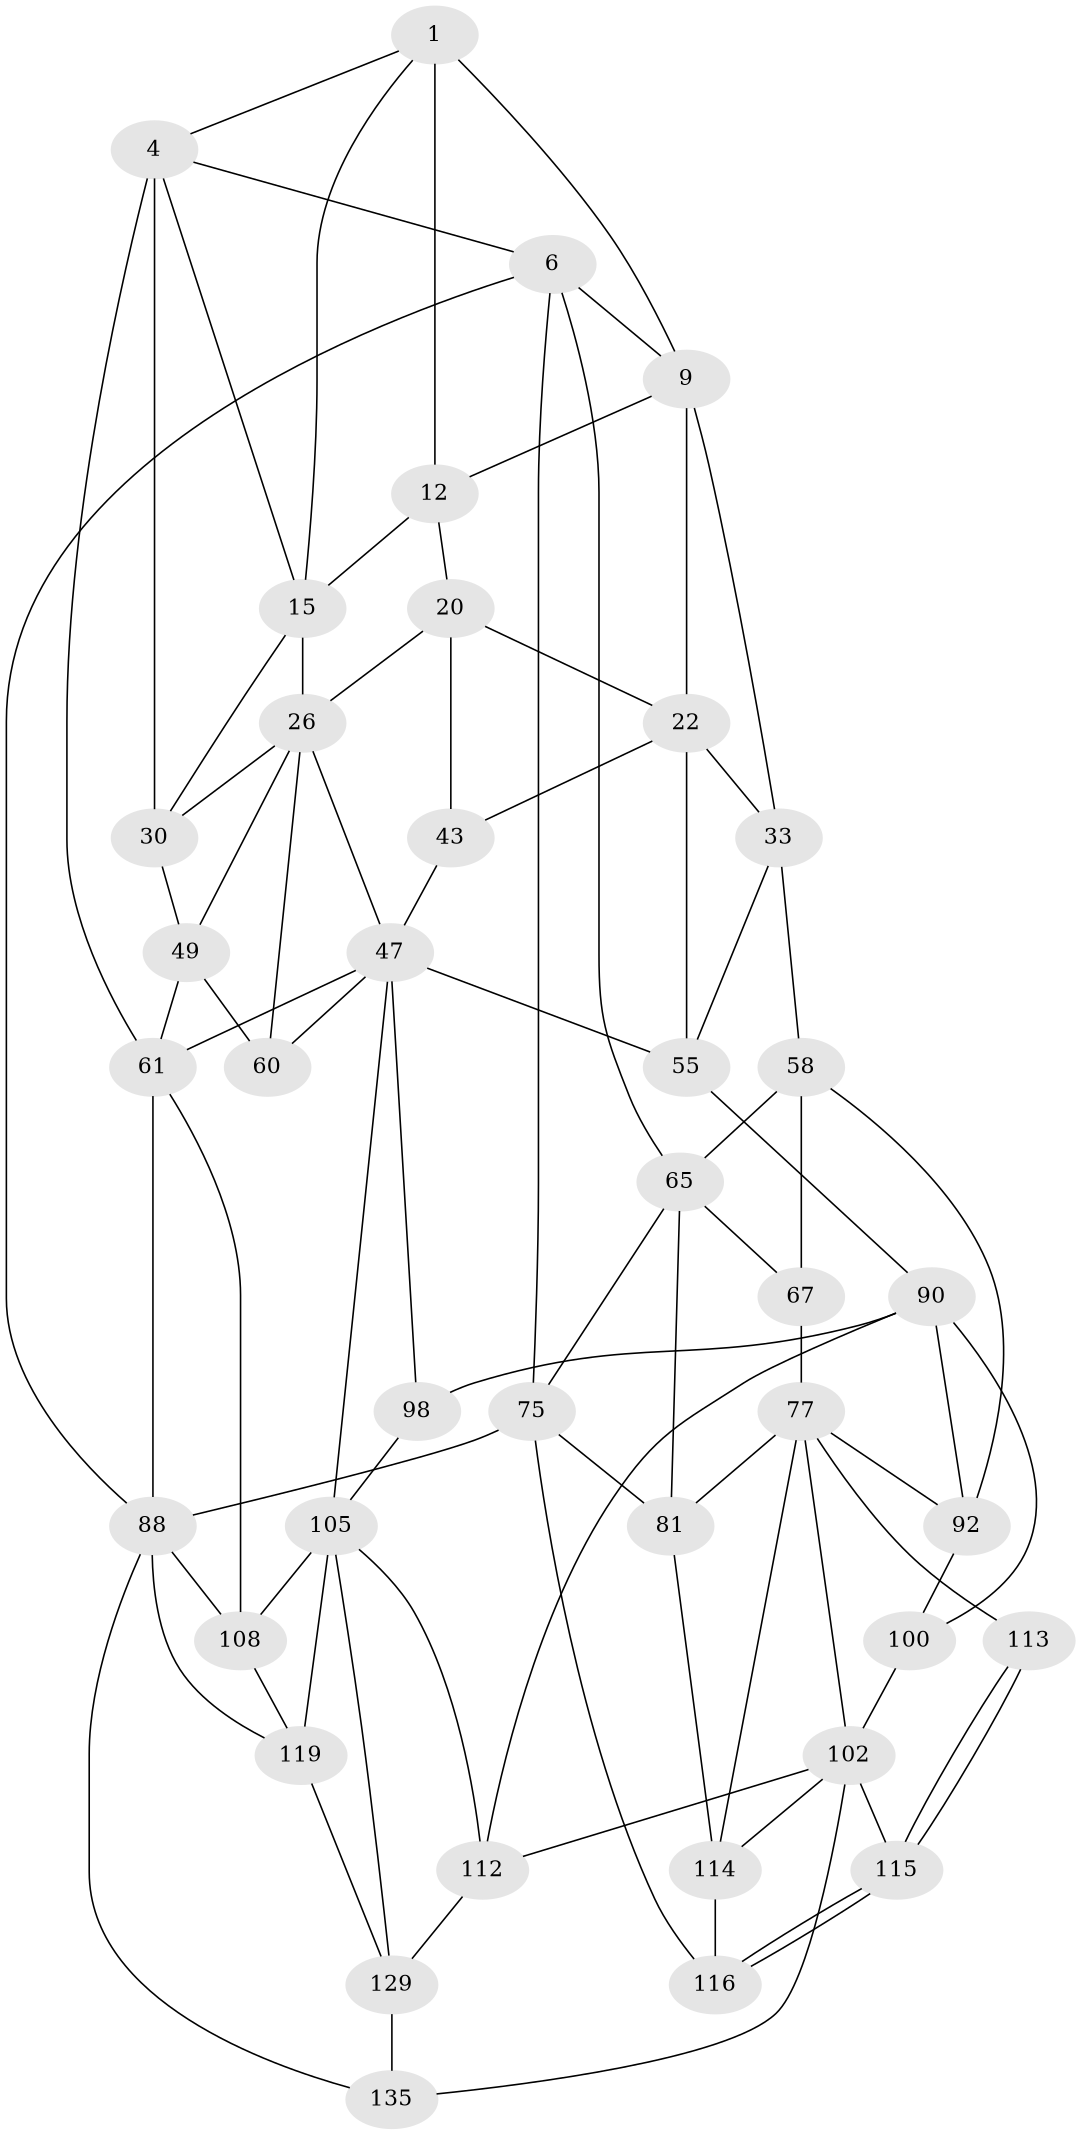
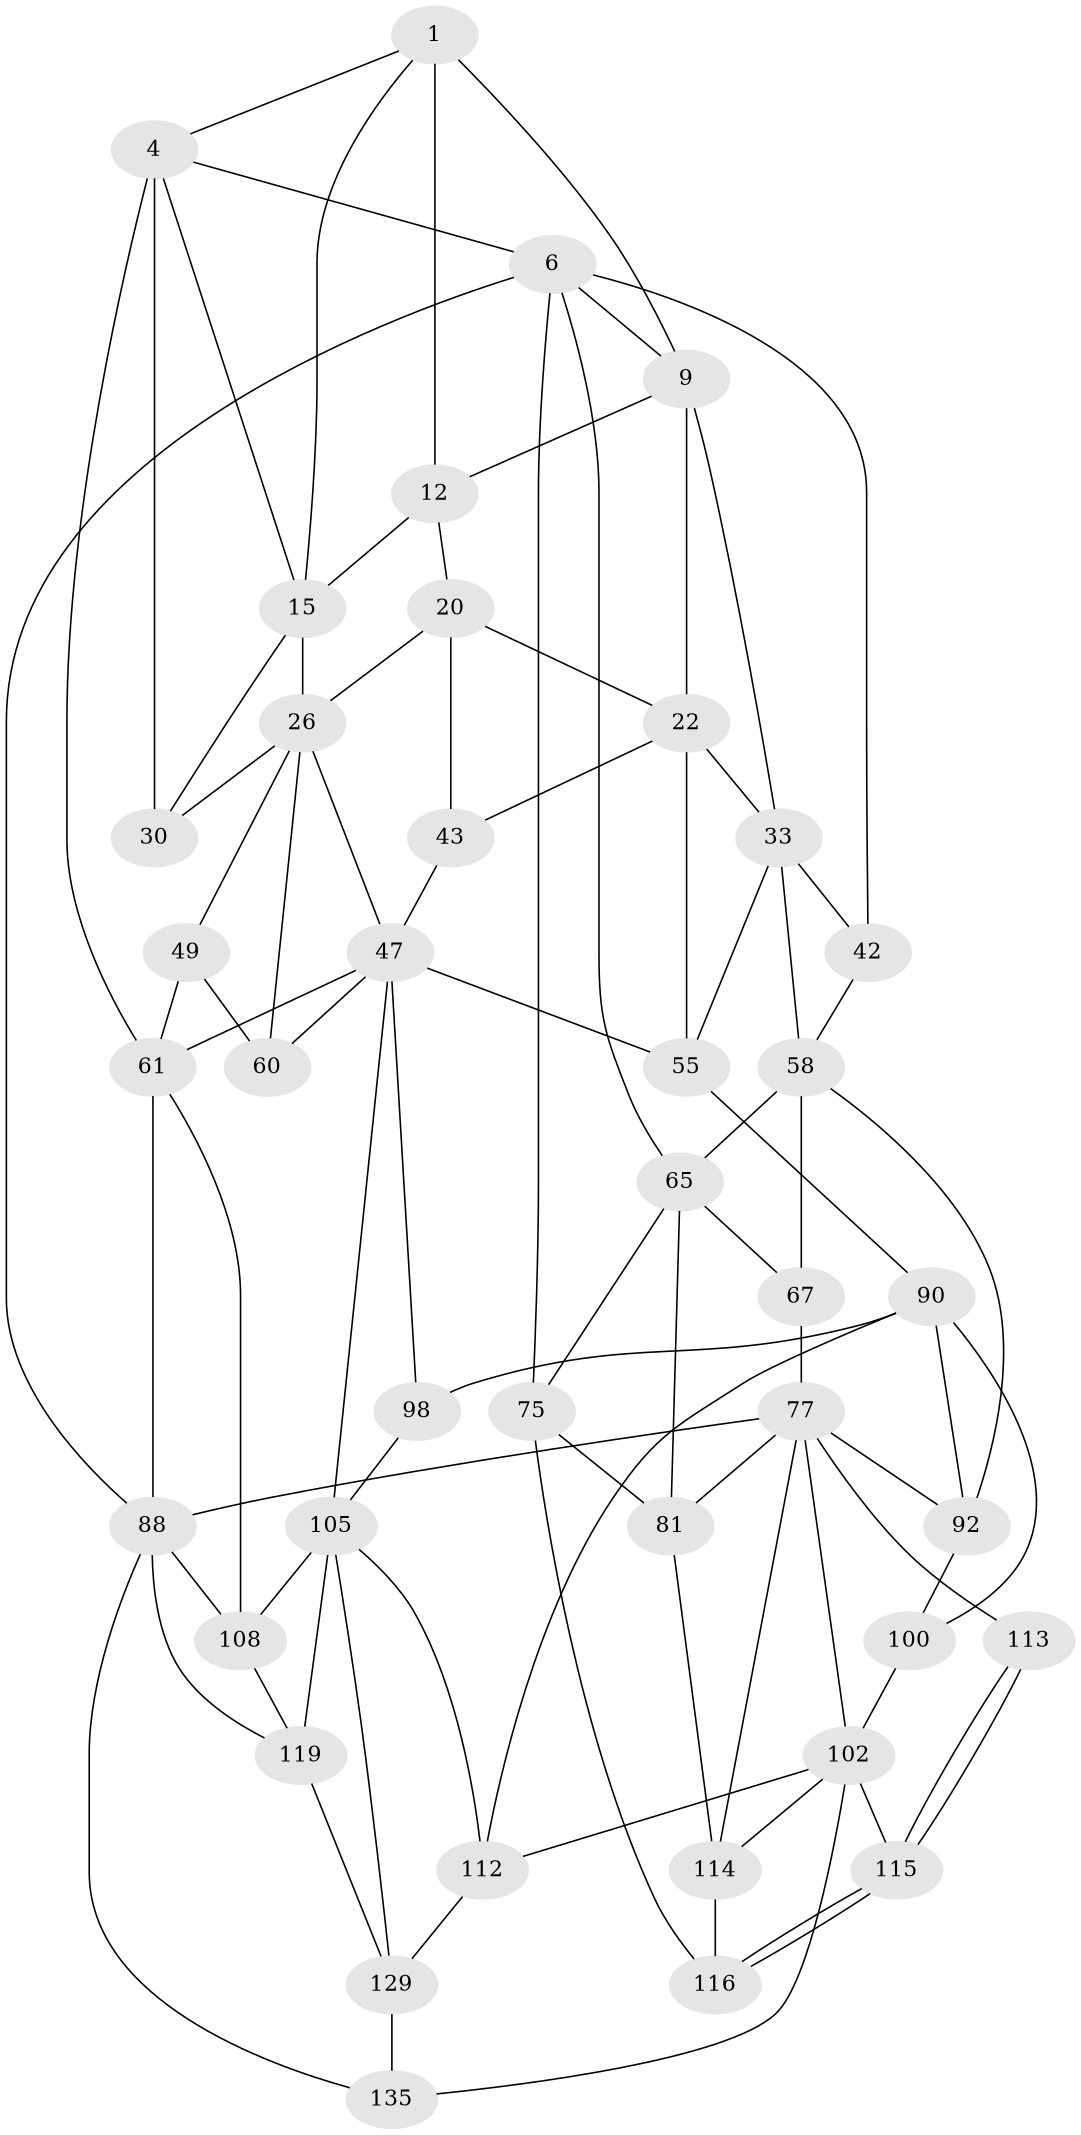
edge "30" -- "49": removed
node "42": added
edge "75" -- "88": now "77" -- "88"
